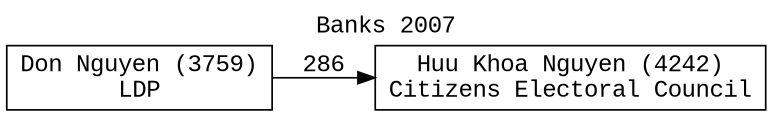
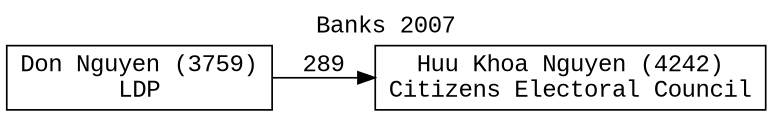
edge "Don Nguyen (3759) LDP" -> "Huu Khoa Nguyen (4242) Citizens Electoral Council": label "286" -> "289"
